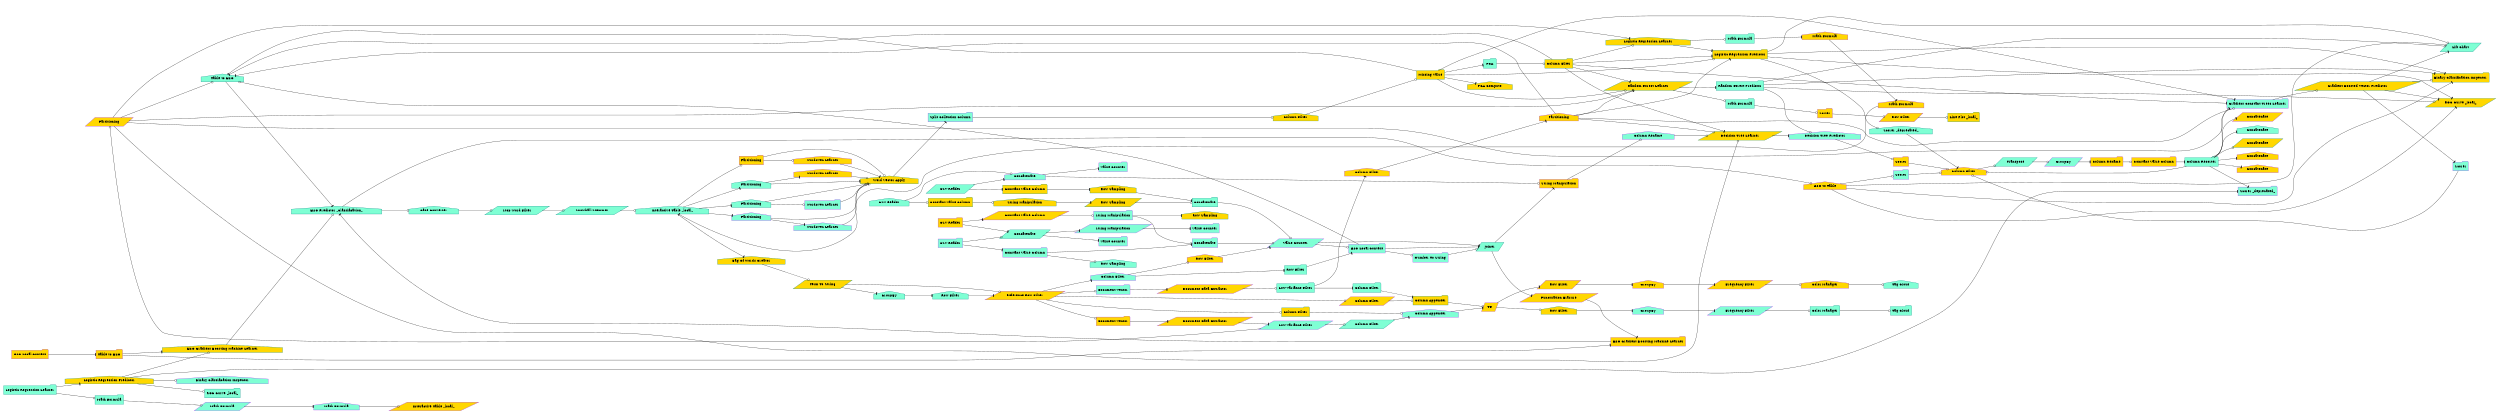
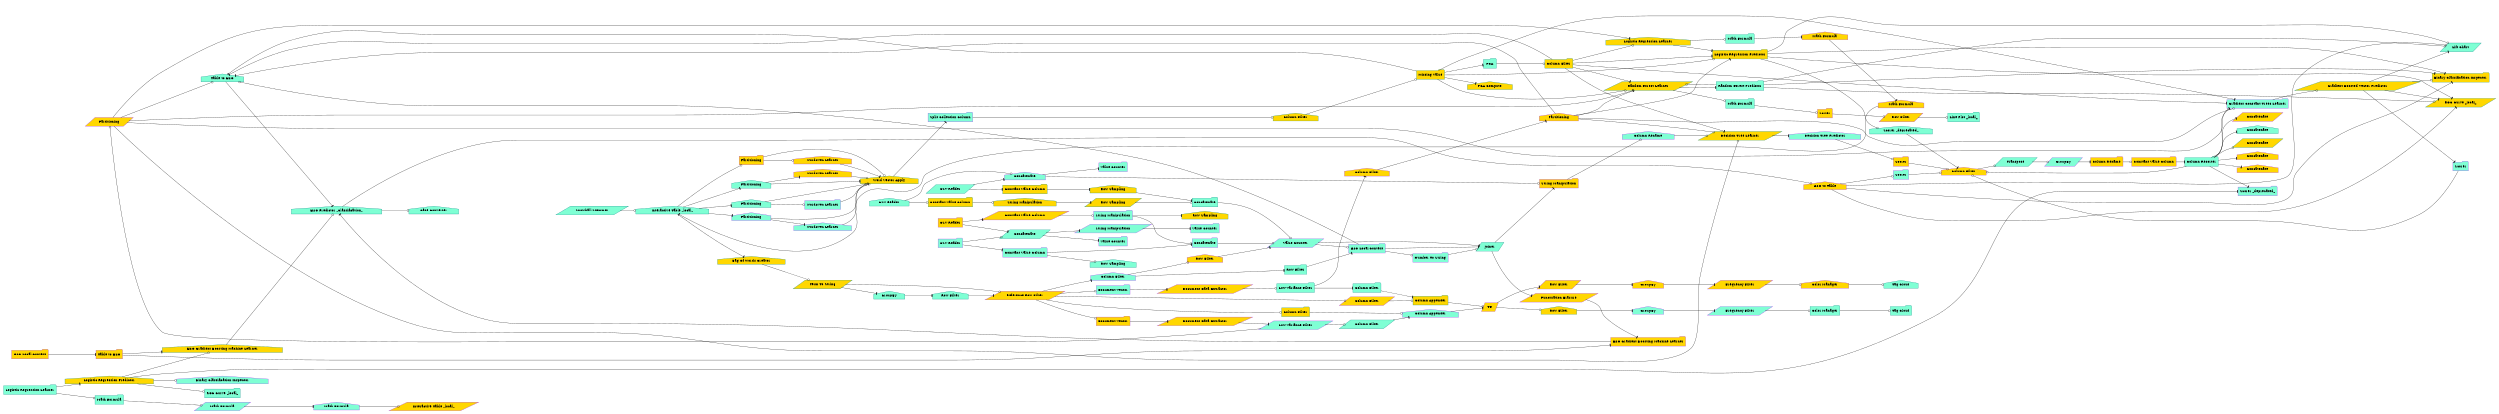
edge "Random Forest Predictor" -> "Decision Tree Predictor": now "Random Forest Predictor" -> "Random Forest Learner"
node "Line Plot _local_": fillcolor gold -> aquamarine
node "Stop Word Filter": removed
